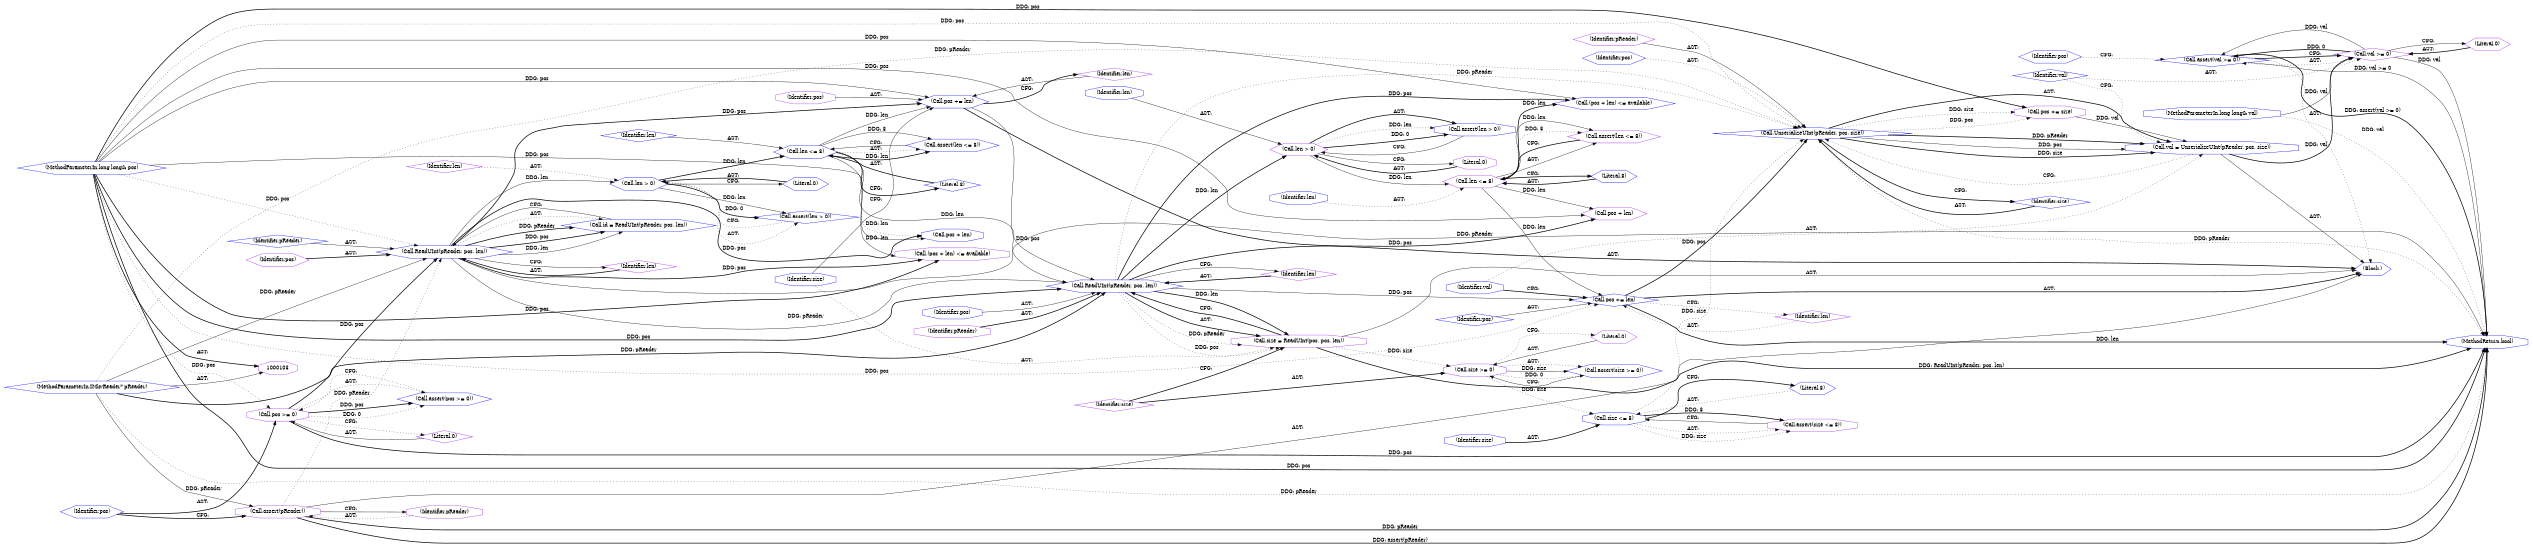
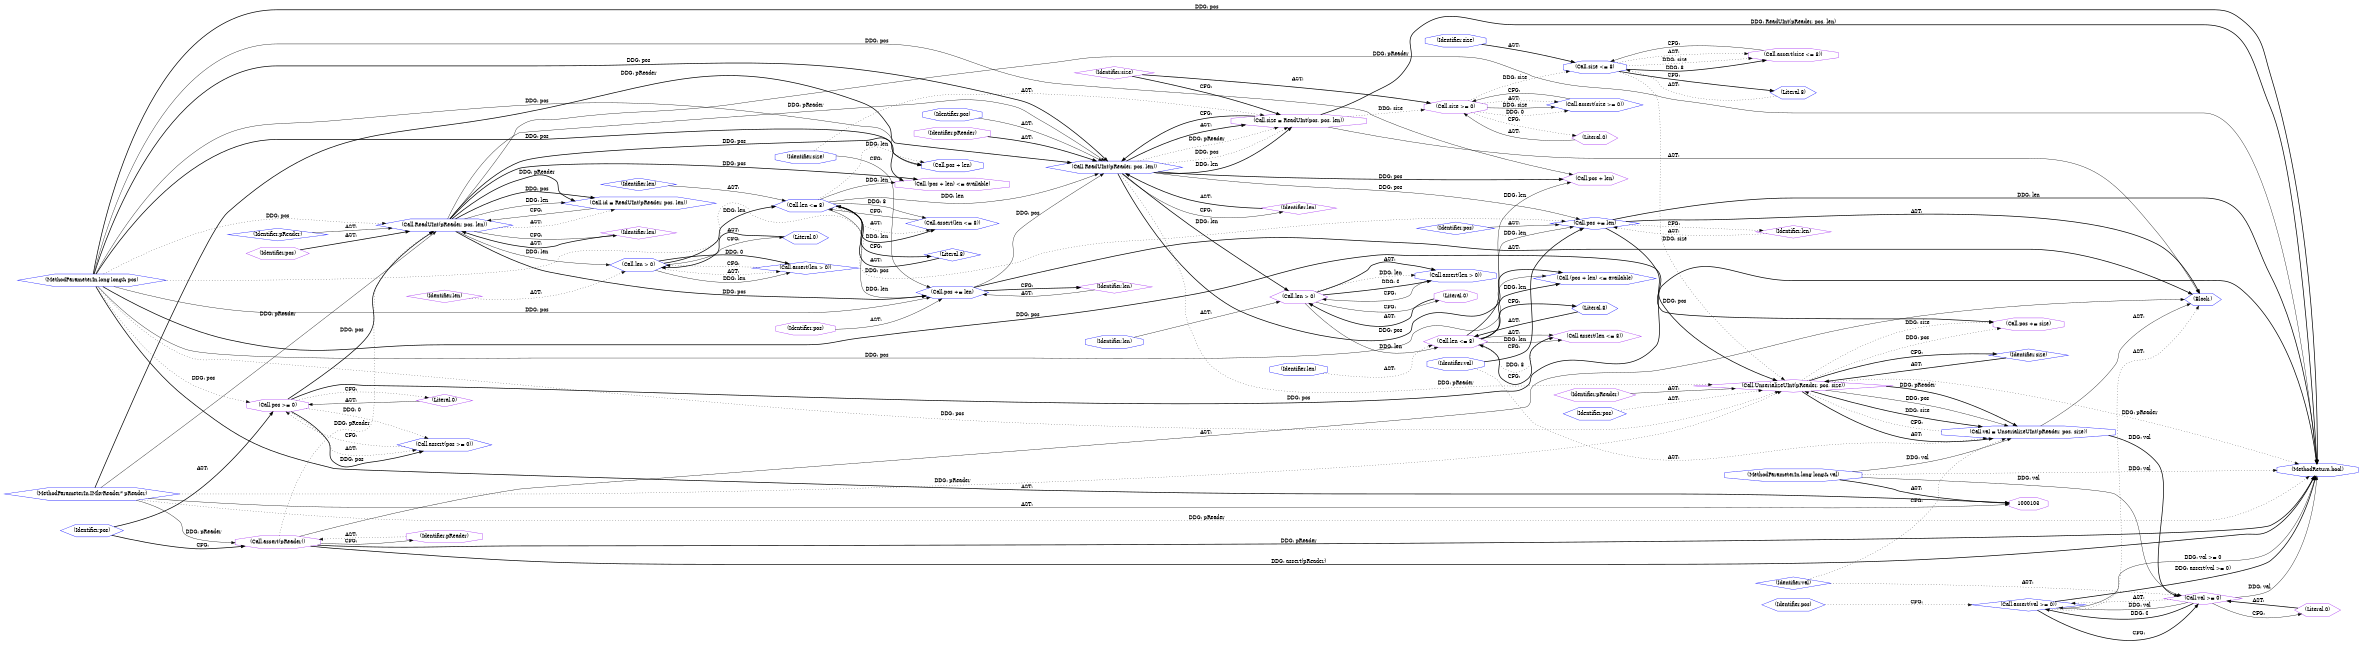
edge "(Call,pos += size)" -> "(Call,val = UnserializeUInt(pReader, pos, size))": now "(MethodParameterIn,long long& val)" -> "(Call,val = UnserializeUInt(pReader, pos, size))"
node "(Call,UnserializeUInt(pReader, pos, size))": color blue -> purple
edge "(MethodParameterIn,long long& val)" -> "1000103": added, label "AST:"
